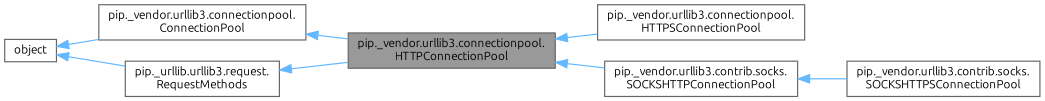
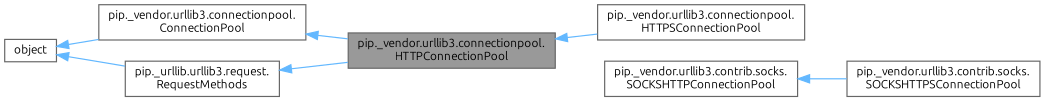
edge "pip._vendor.urllib3.contrib.socks. SOCKSHTTPConnectionPool" -> "pip._vendor.urllib3.connectionpool. HTTPConnectionPool": removed
